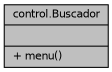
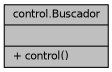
node "control.Buscador": text "+ menu()" -> "+ control()"
